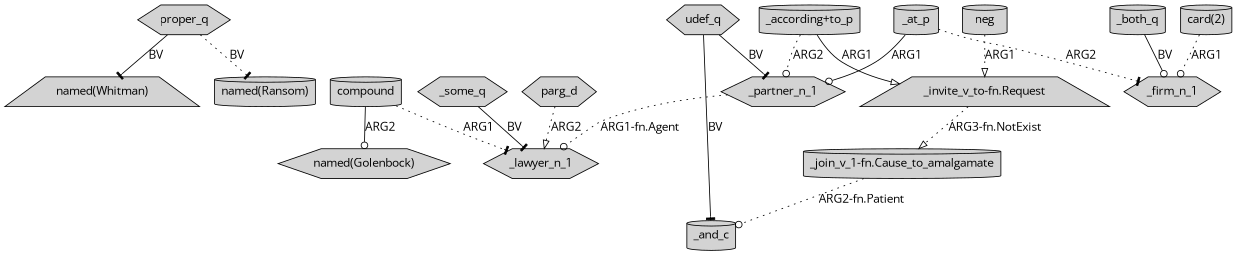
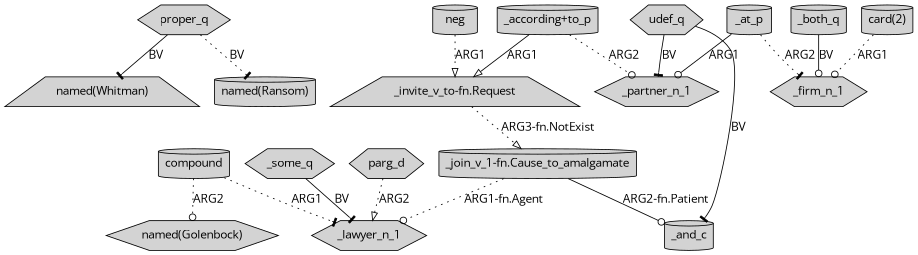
edge "_partner_n_1" -> "_lawyer_n_1": now "_join_v_1-fn.Cause_to_amalgamate" -> "_lawyer_n_1"
edge "compound" -> "named(Golenbock)": style solid -> dotted
edge "_join_v_1-fn.Cause_to_amalgamate" -> "_and_c": style dotted -> solid
